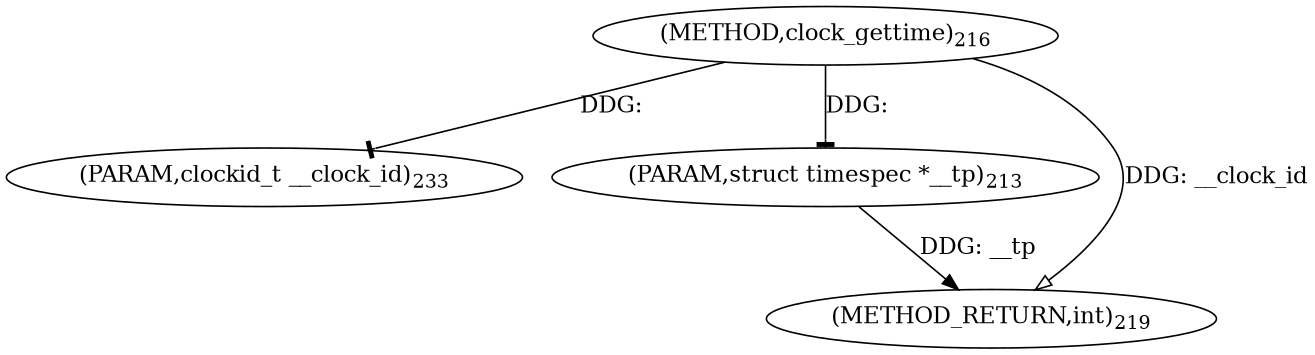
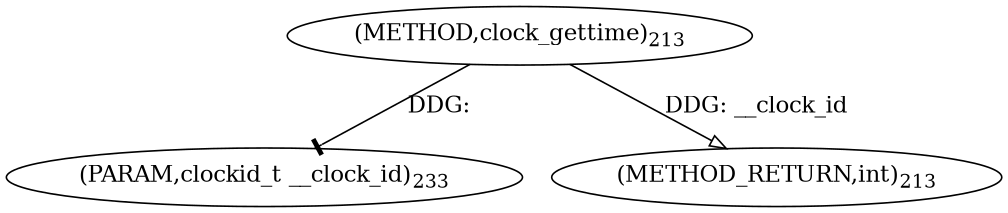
node "(METHOD,clock_gettime)": text "216" -> "213"
node "(PARAM,struct timespec *__tp)": removed
node "(METHOD_RETURN,int)": text "219" -> "213"
